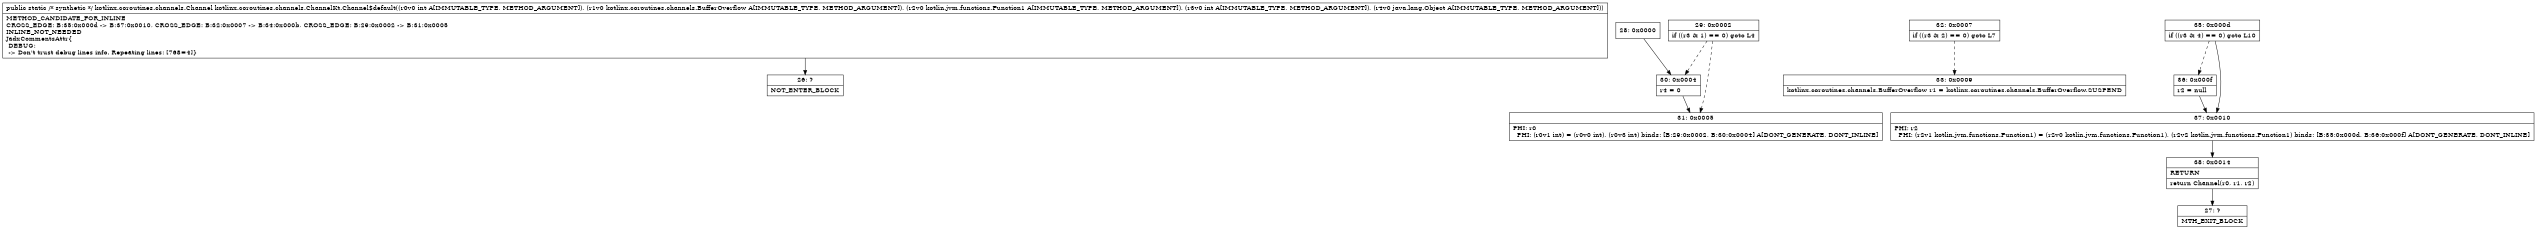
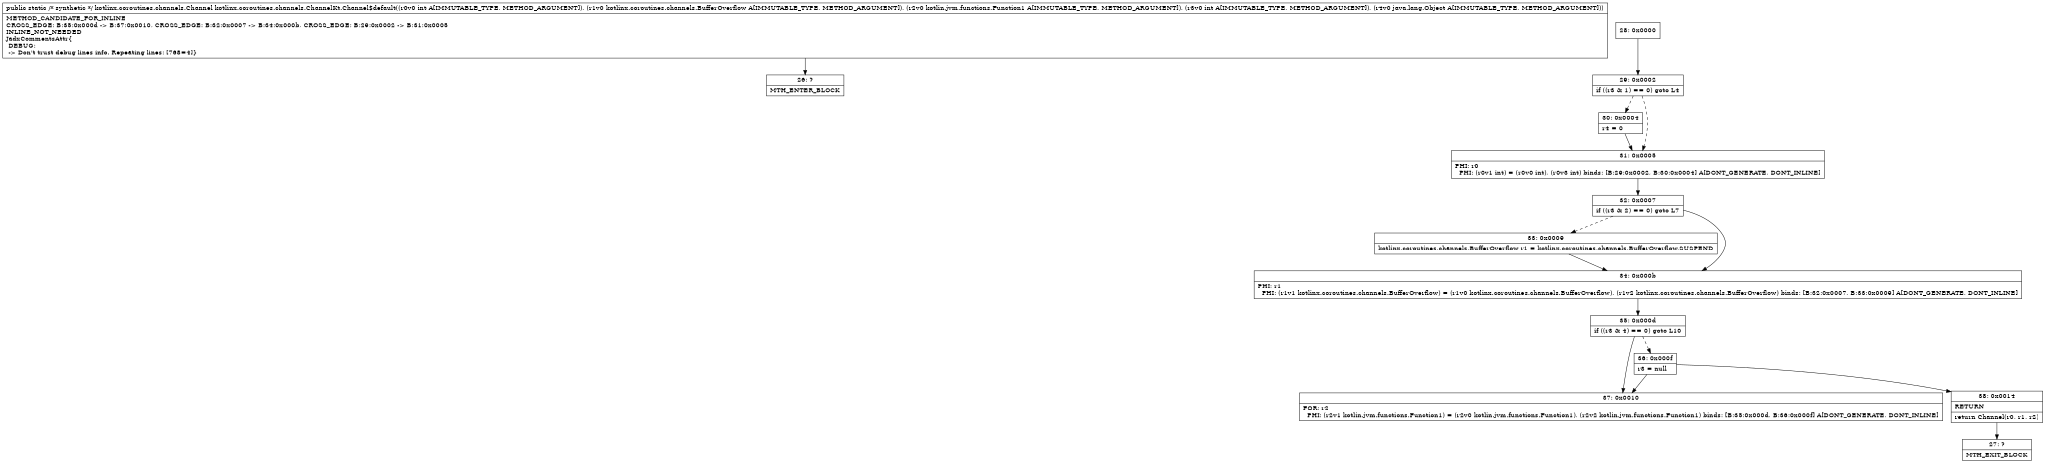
edge "28: 0x0000" -> "30: 0x0004": now "28: 0x0000" -> "29: 0x0002"
node "26: ?": text "NOT_ENTER_BLOCK" -> "MTH_ENTER_BLOCK"
node "36: 0x000f": text "r2 = null" -> "r3 = null"
node "37: 0x0010": text "PHI: r2" -> "FOR: r2"
edge "37: 0x0010" -> "38: 0x0014": now "36: 0x000f" -> "38: 0x0014"
edge "31: 0x0005" -> "32: 0x0007": added
node "34: 0x000b": added
